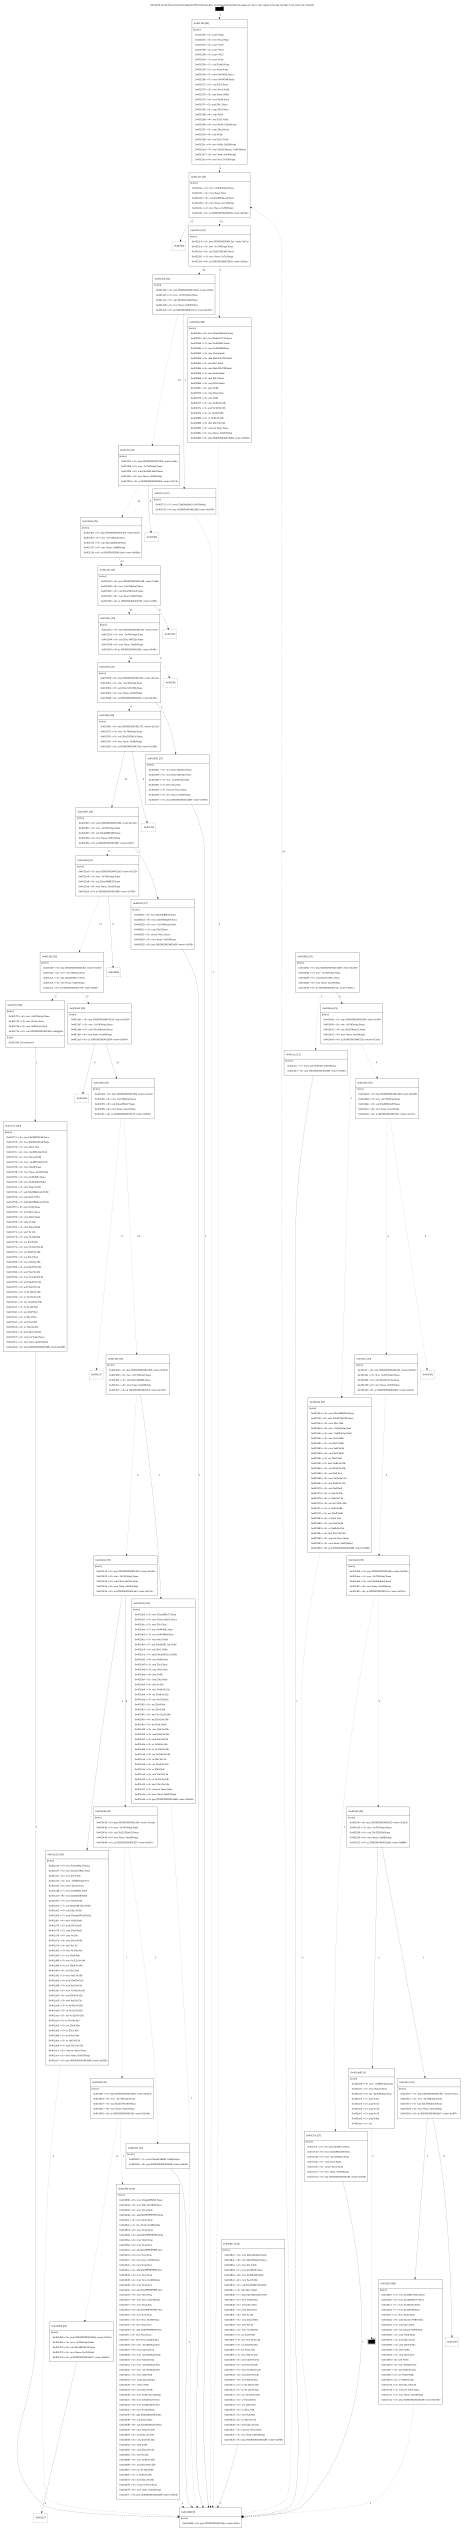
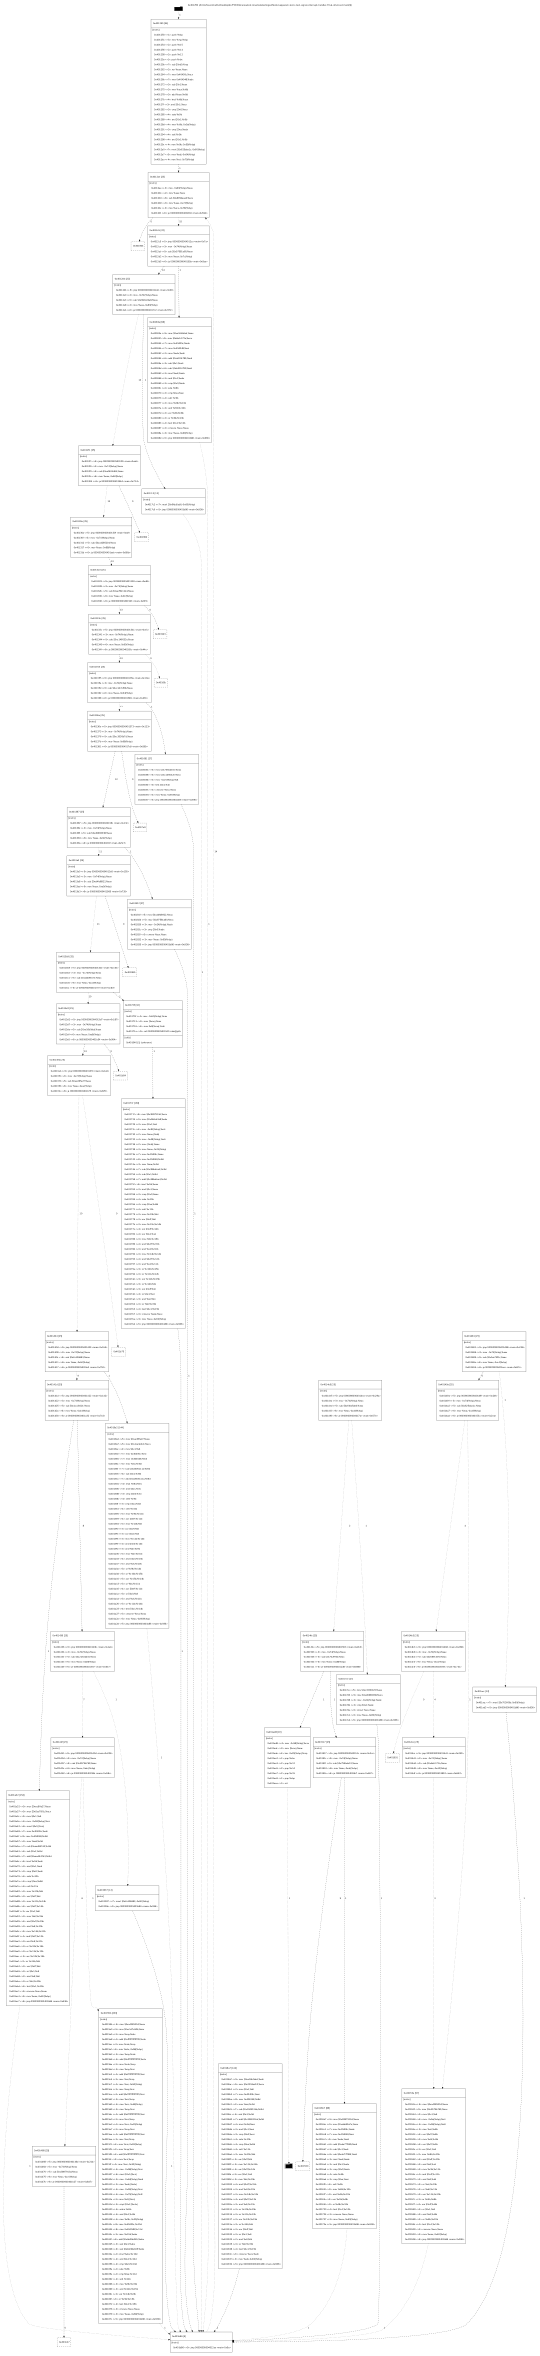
edge "0x4014cc [25]" -> "0x4014e5 [25]": now "0x4014cc [25]" -> "0x40153a [97]"
